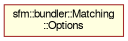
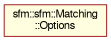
node "sfm::bundler::Matching ::Options": label "sfm::bundler::Matching ::Options" -> "sfm::sfm::Matching ::Options"
